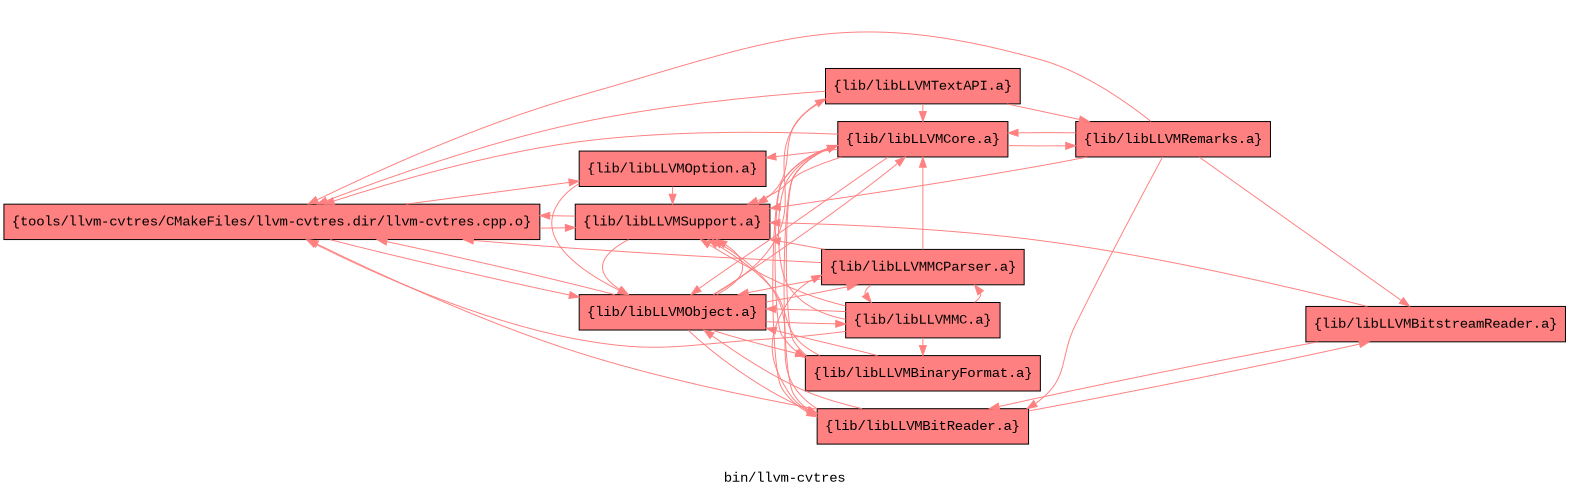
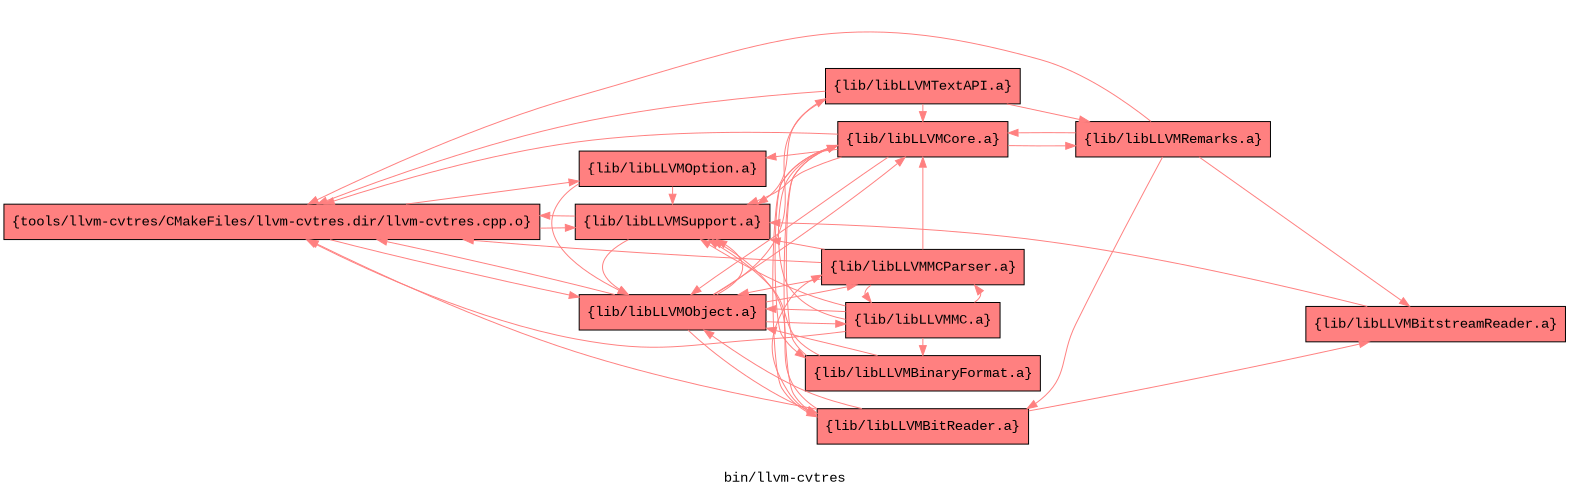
edge "{lib/libLLVMRemarks.a}" -> "{lib/libLLVMSupport.a}": removed
edge "{lib/libLLVMObject.a}" -> "{lib/libLLVMBinaryFormat.a}": removed
edge "{lib/libLLVMBitstreamReader.a}" -> "{lib/libLLVMBitReader.a}": removed
